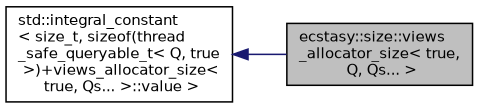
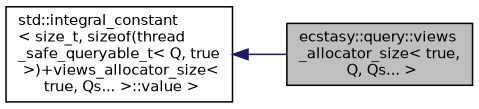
node "ecstasy::size::views _allocator_size< true, Q, Qs... >": label "ecstasy::size::views _allocator_size< true, Q, Qs... >" -> "ecstasy::query::views _allocator_size< true, Q, Qs... >"
